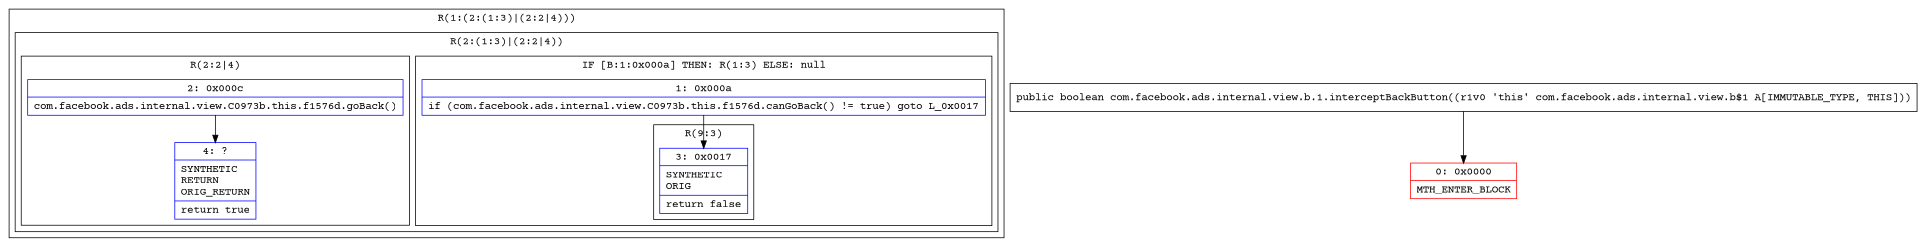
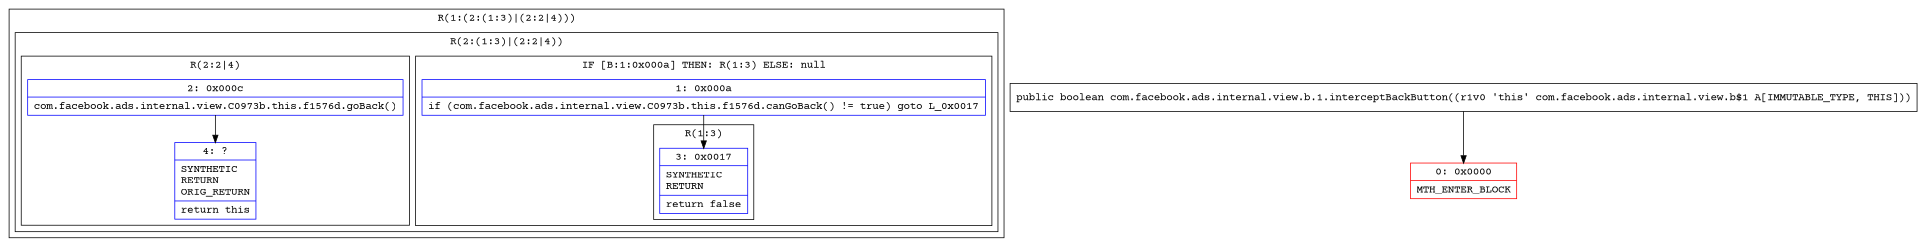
cluster "R(9:3)": label "R(9:3)" -> "R(1:3)"
node "3: 0x0017": text "ORIG" -> "RETURN"
node "4: ?": text "return true" -> "return this"
